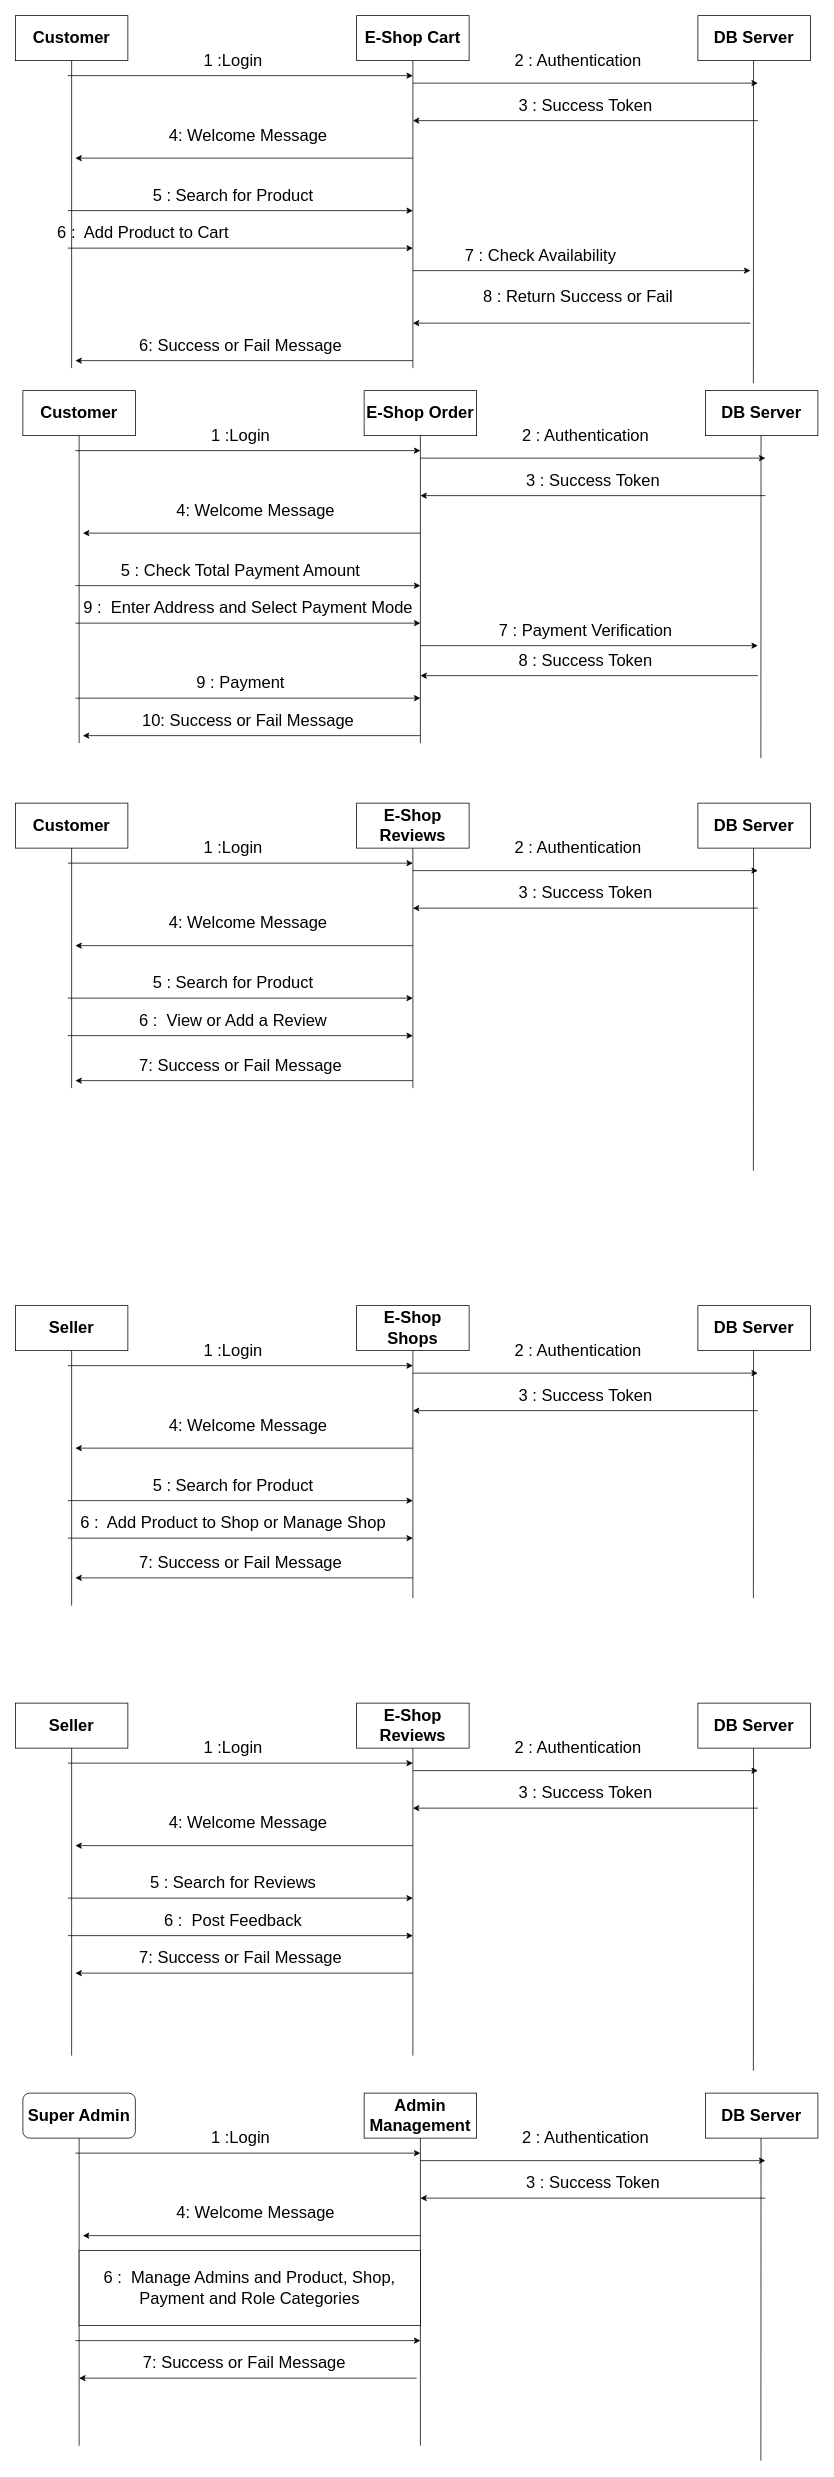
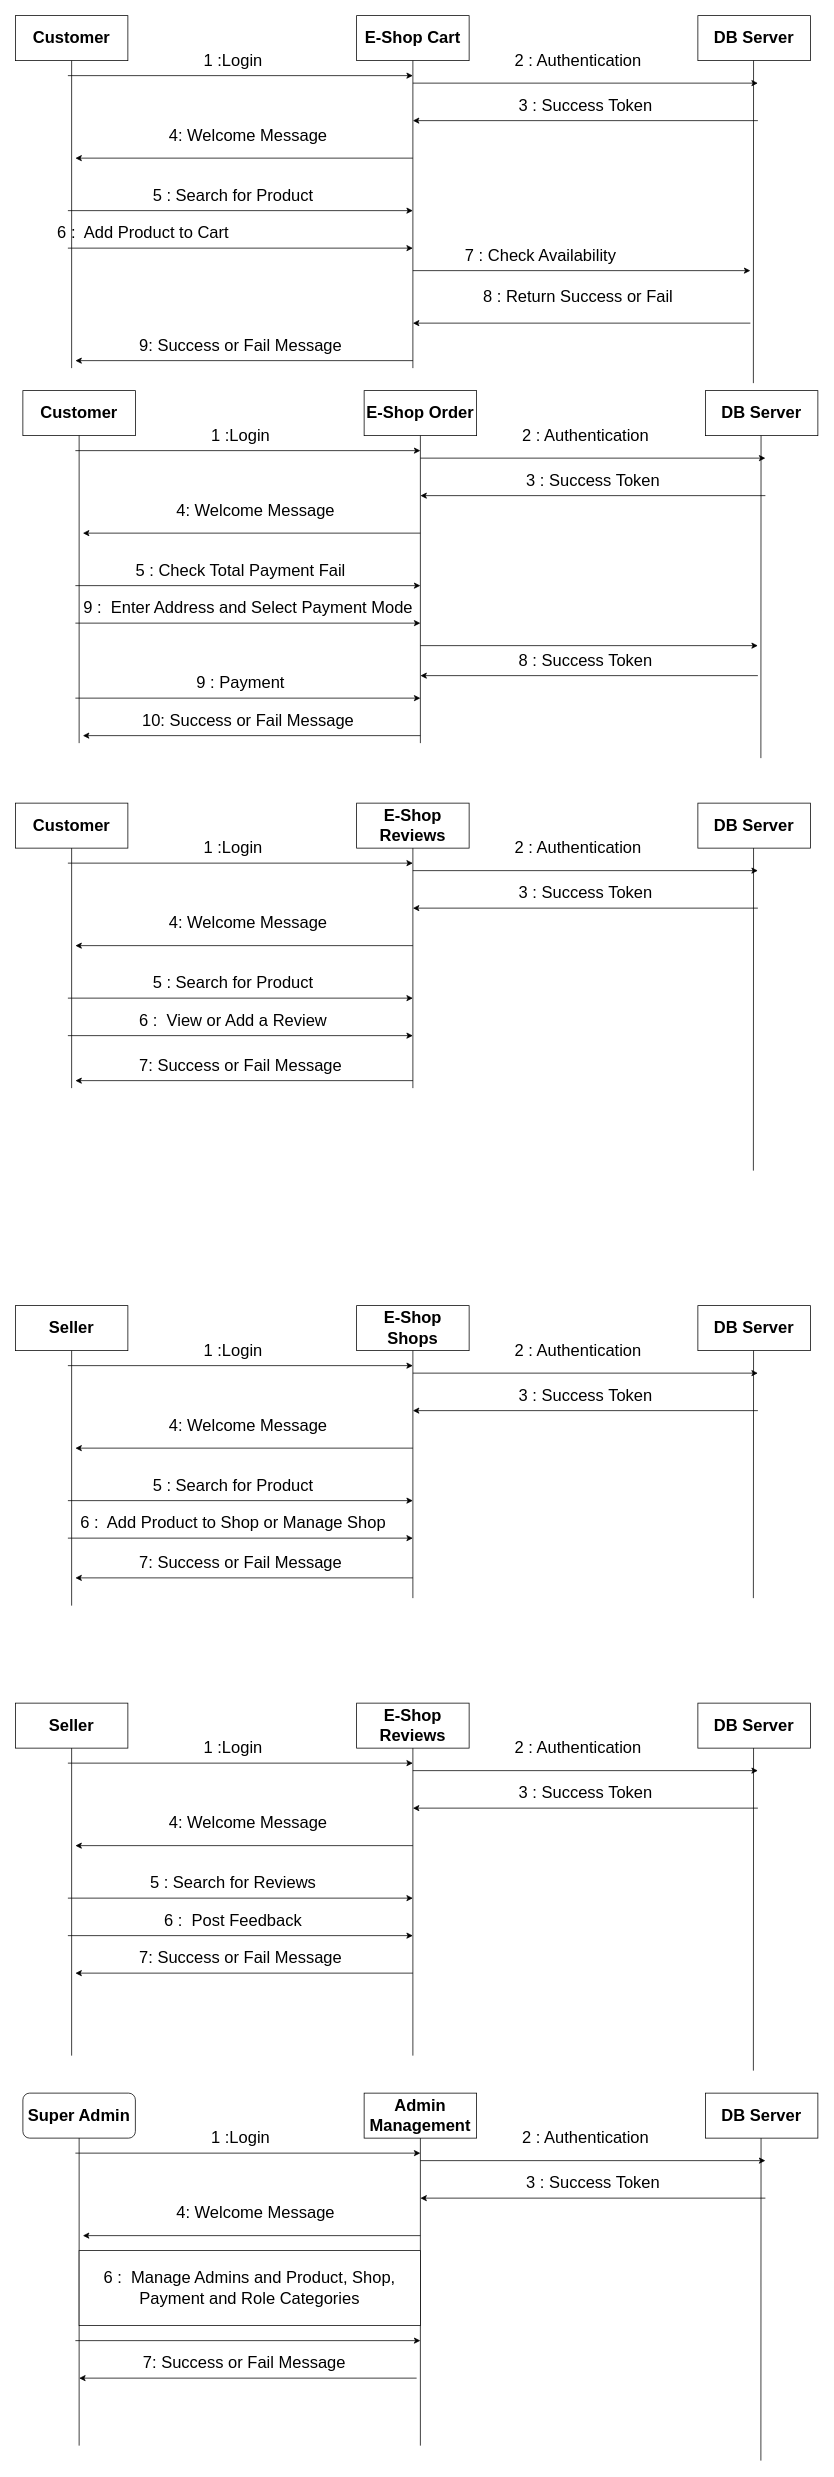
node "6: Success or Fail Message": label "6: Success or Fail Message" -> "9: Success or Fail Message"
node "5 : Check Total Payment Amount": label "5 : Check Total Payment Amount" -> "5 : Check Total Payment Fail"
node "7 : Payment Verification": removed
